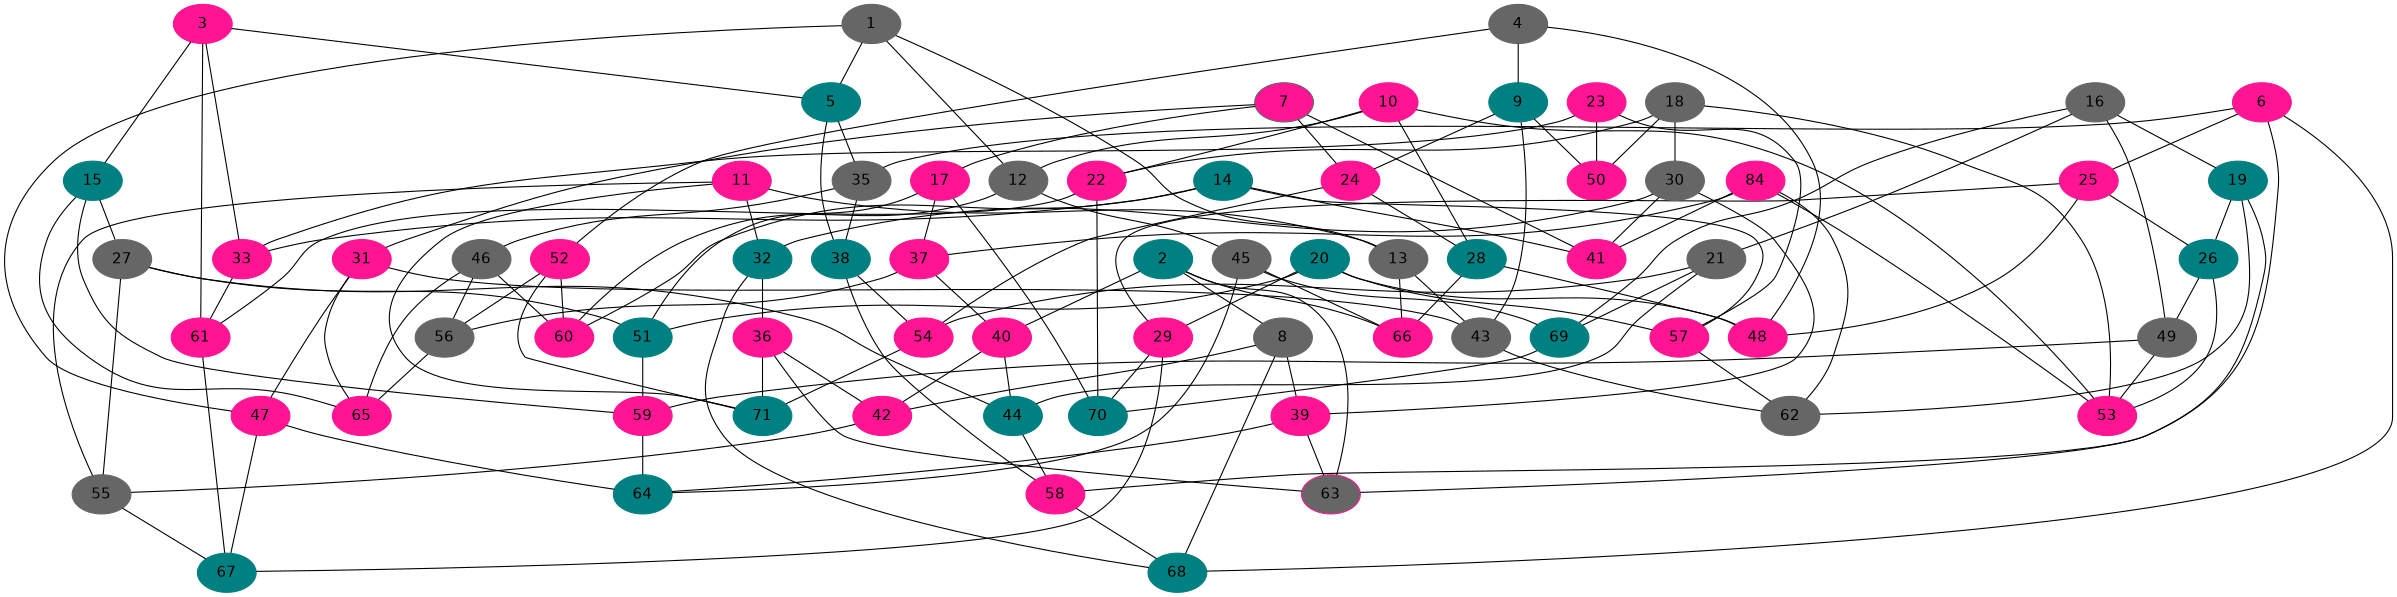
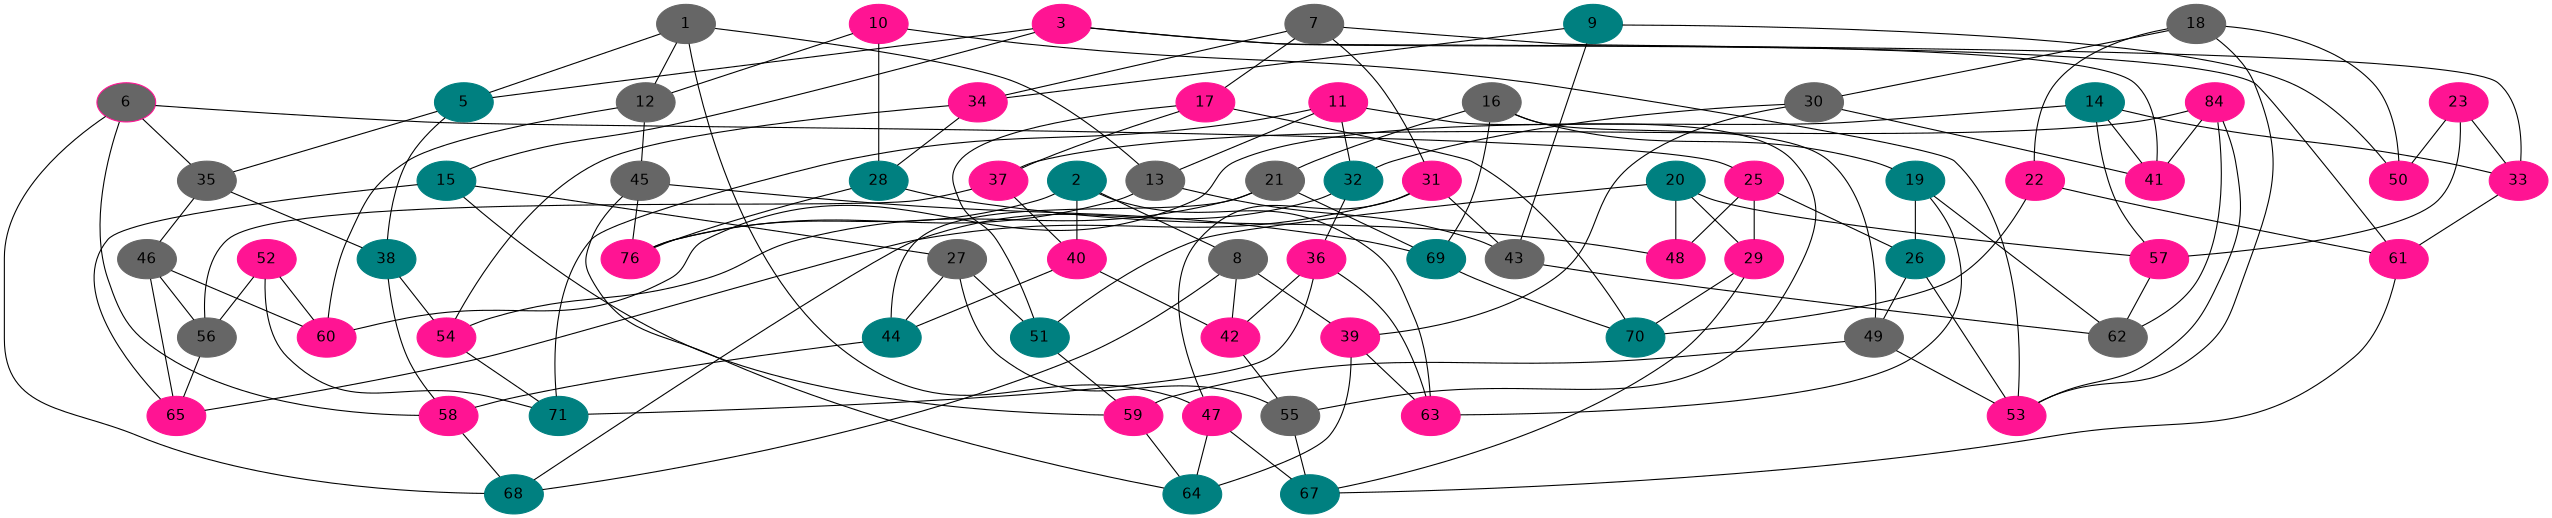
node "4": removed
node "7": fillcolor deeppink -> gray40
node "6": fillcolor deeppink -> gray40
edge "10" -- "22": removed
node "24": label "24" -> "34"
node "66": label "66" -> "76"
node "63": fillcolor gray40 -> deeppink
